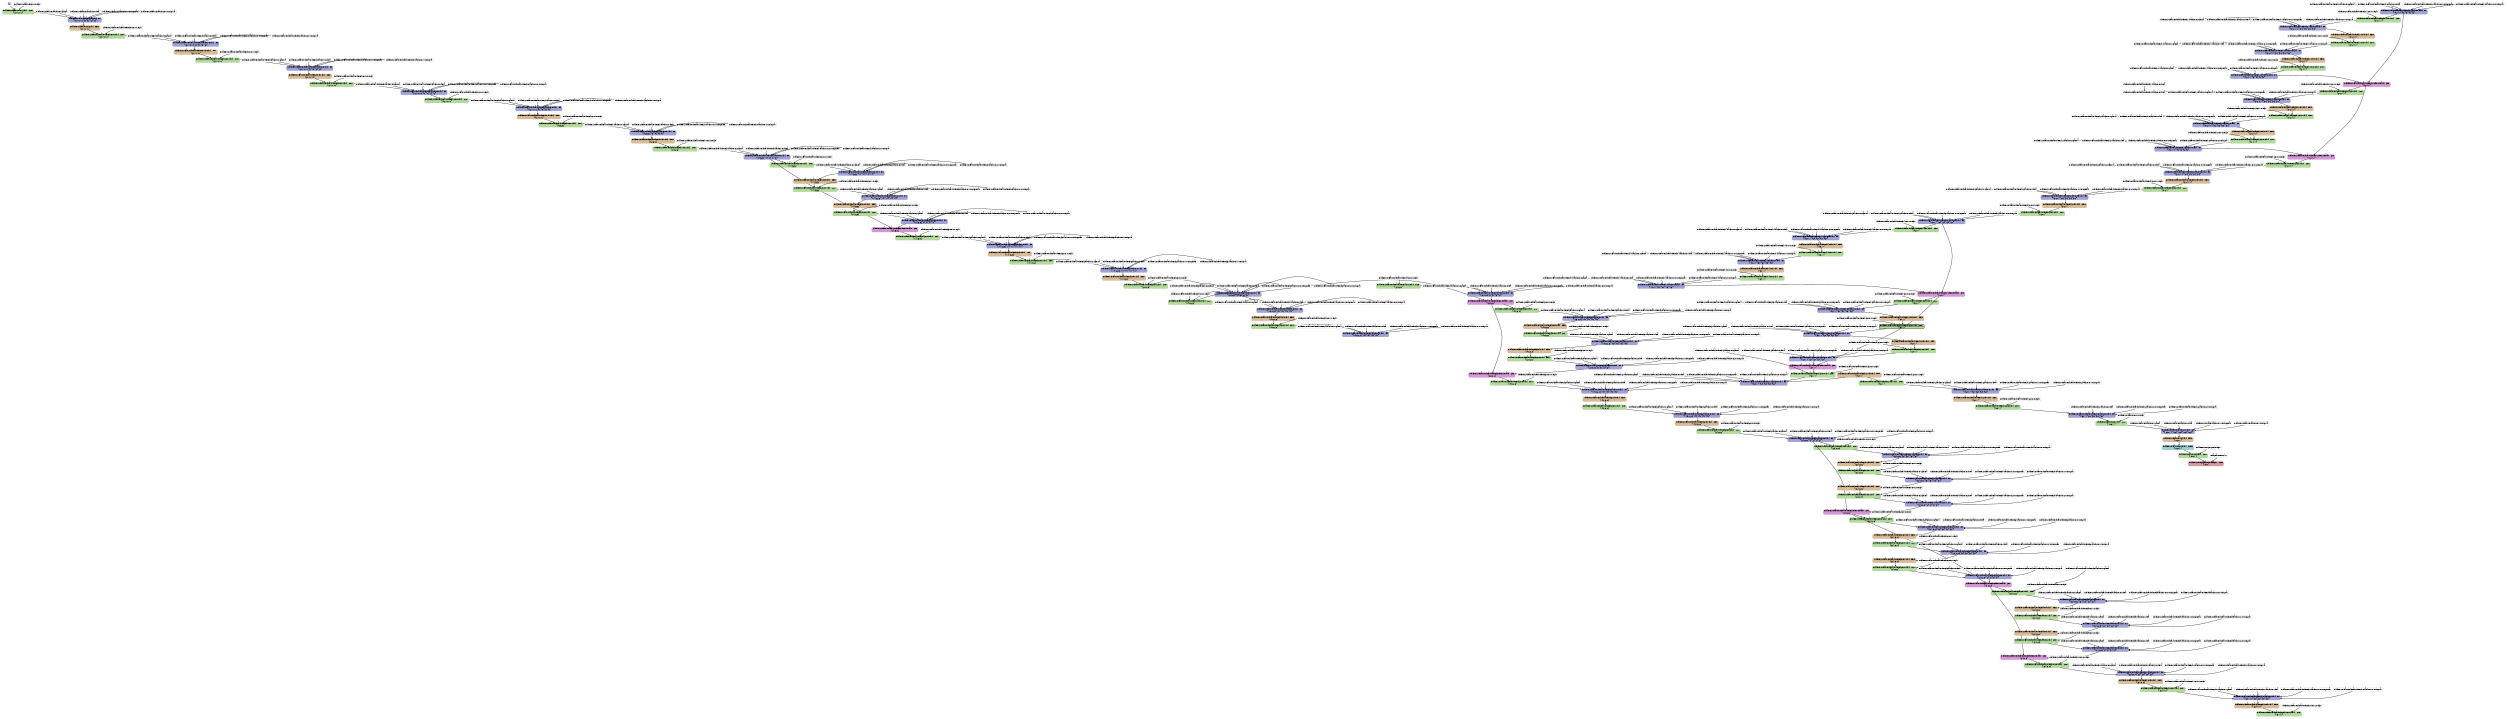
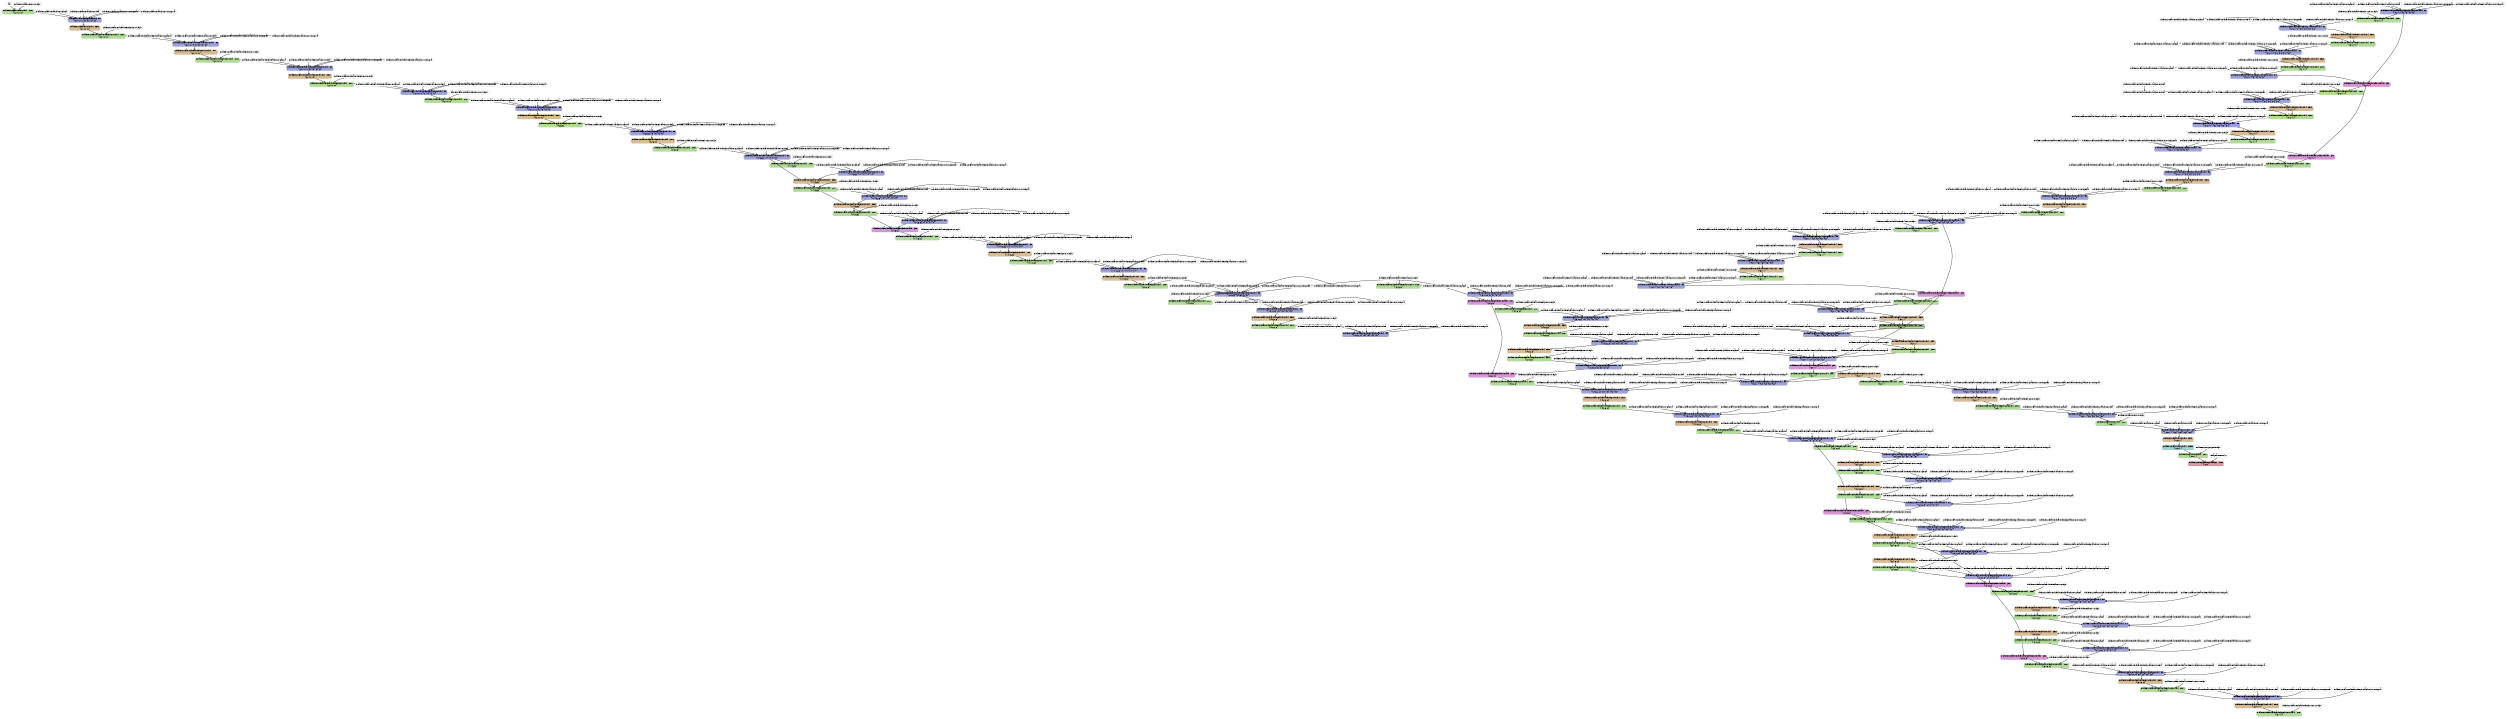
node "mobilenetv20_features_linearbottleneck1_conv0_weight": label "mobilenetv20_features_linearbottleneck1_conv0_weight" -> "features20_features_linearbottleneck1_conv0_weight"
edge "mobilenetv20_features_linearbottleneck15_batchnorm2_gamma" -> "mobilenetv20_features_linearbottleneck16_conv0_fwd": now "mobilenetv20_features_linearbottleneck15_batchnorm2_gamma" -> "mobilenetv20_features_linearbottleneck15_batchnorm2_fwd"
node "mobilenetv20_features_linearbottleneck16_batchnorm2_gamma": added
edge "mobilenetv20_features_linearbottleneck8_batchnorm2_gamma" -> "mobilenetv20_features_linearbottleneck9_conv0_weight": now "mobilenetv20_features_linearbottleneck8_batchnorm2_gamma" -> "mobilenetv20_features_linearbottleneck8_batchnorm2_fwd"
